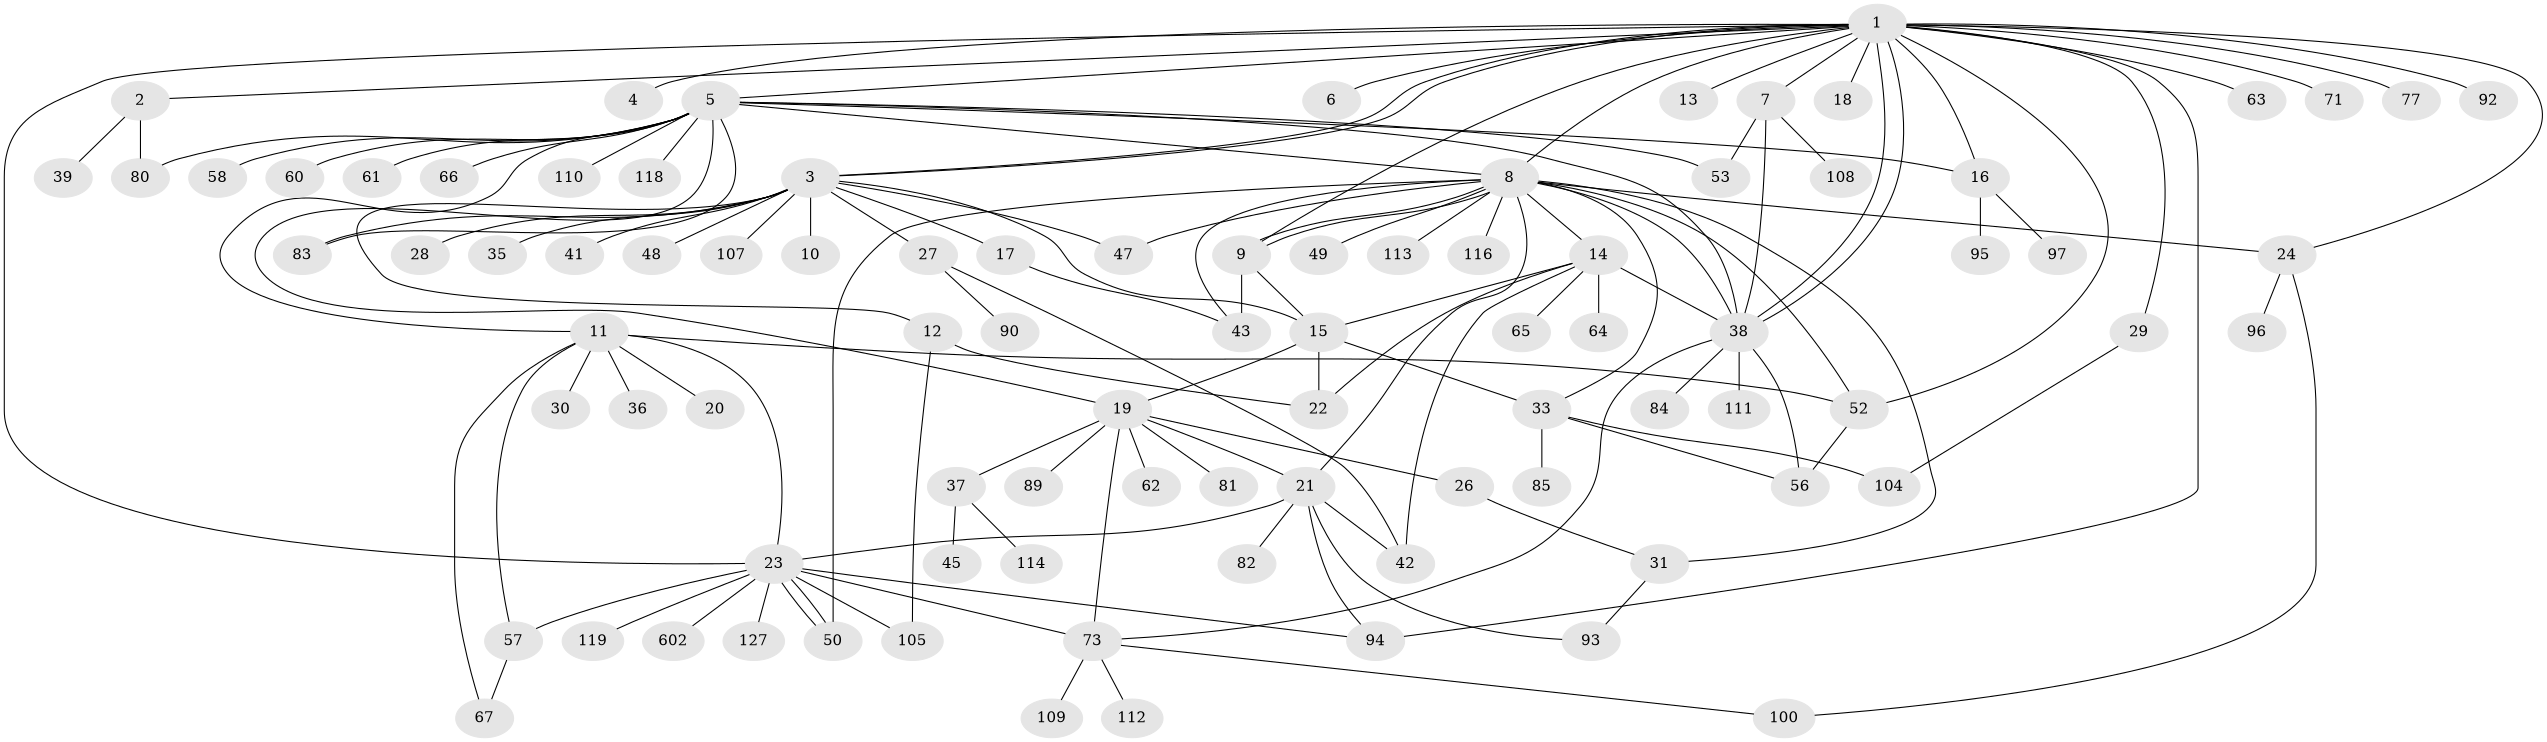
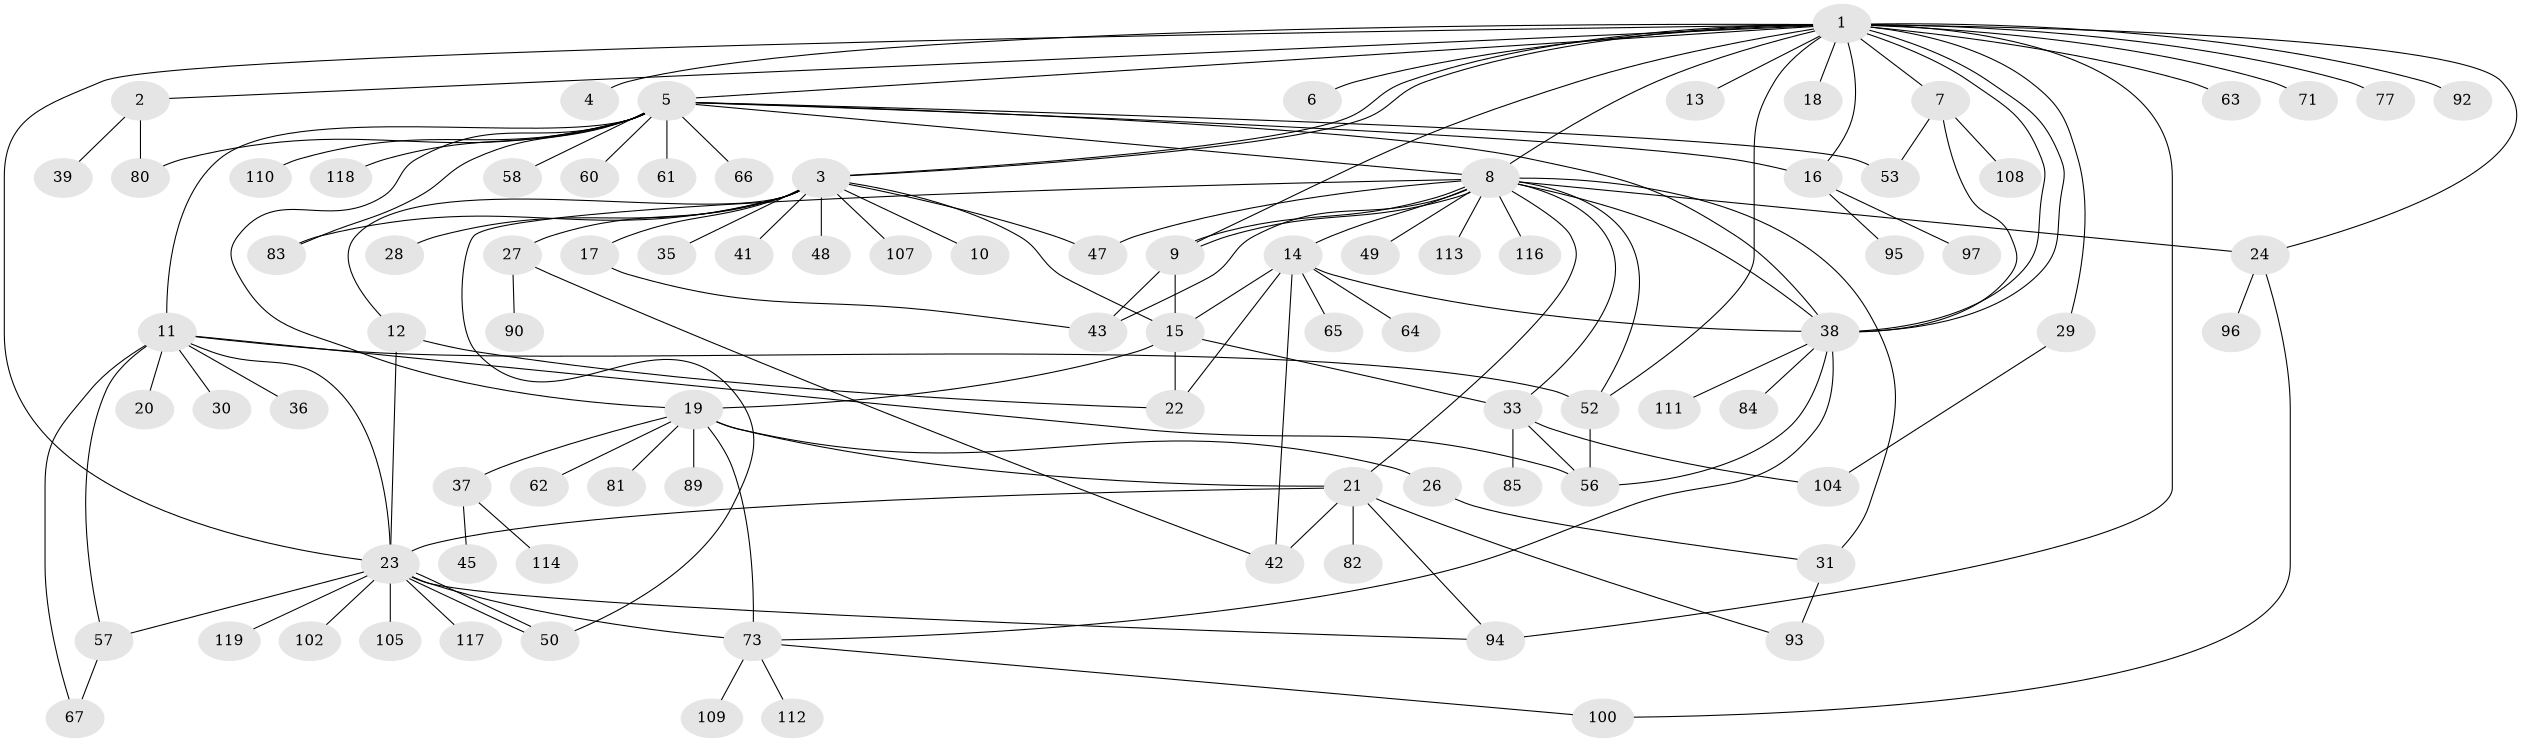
edge "11" -- "56": added
edge "12" -- "105": now "12" -- "23"
node "602": label "602" -> "102"
node "127": label "127" -> "117"
